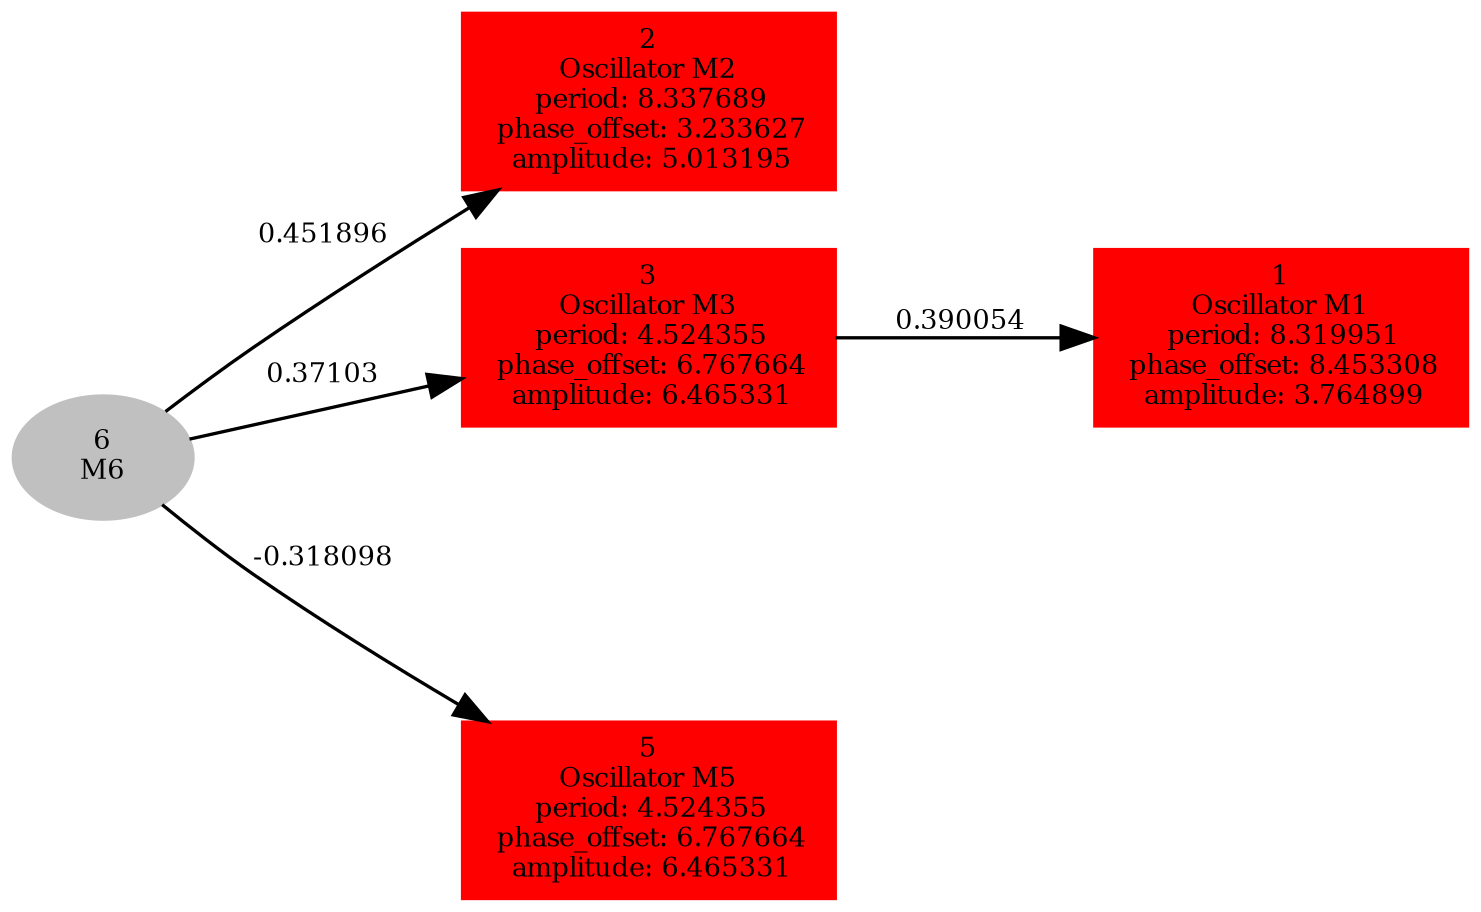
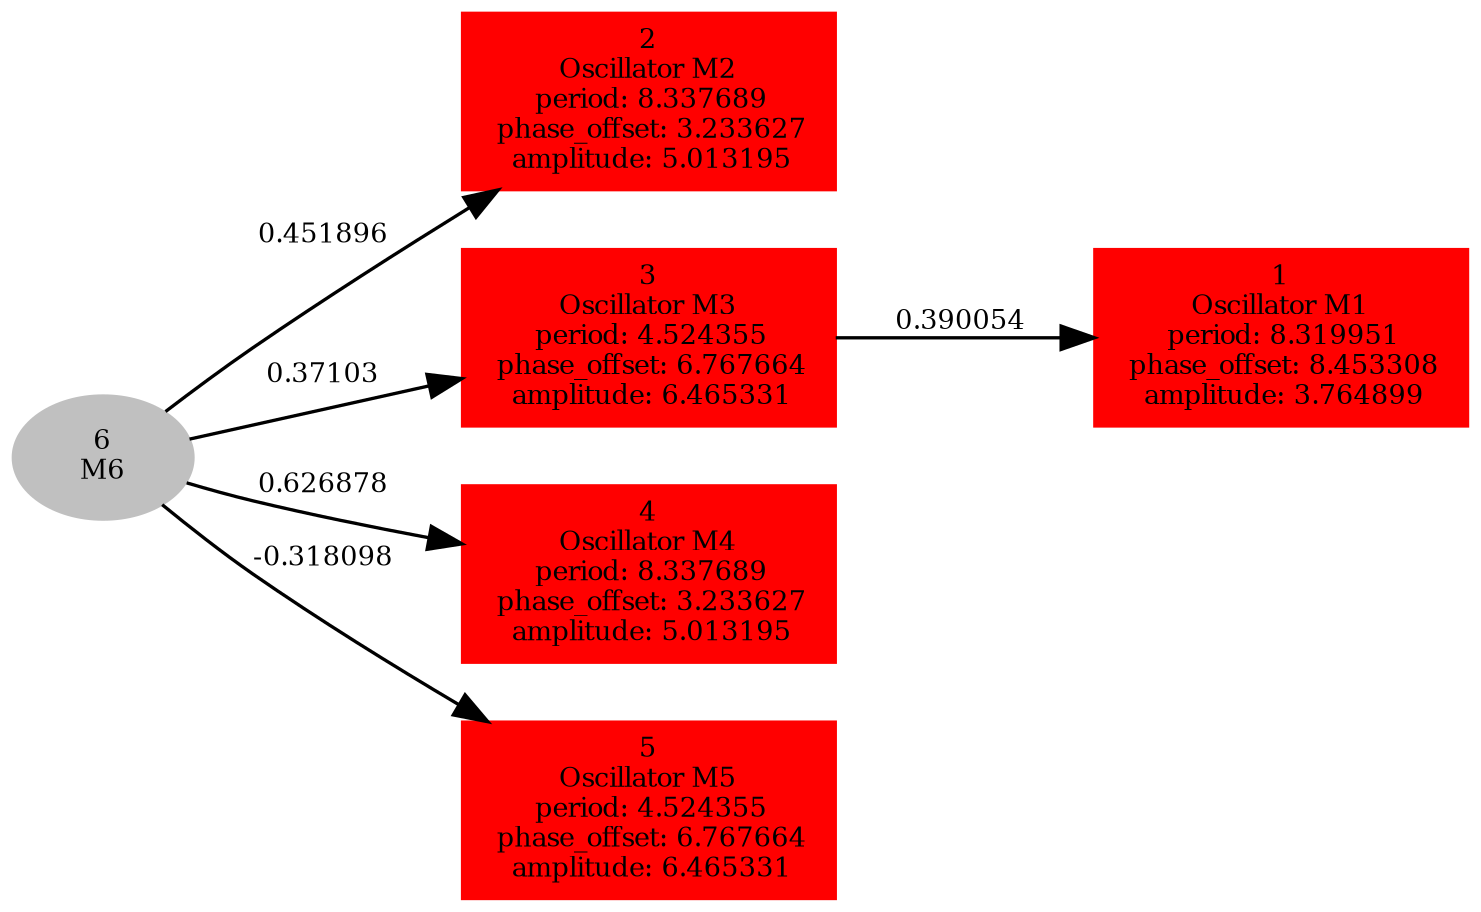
node "4": added
